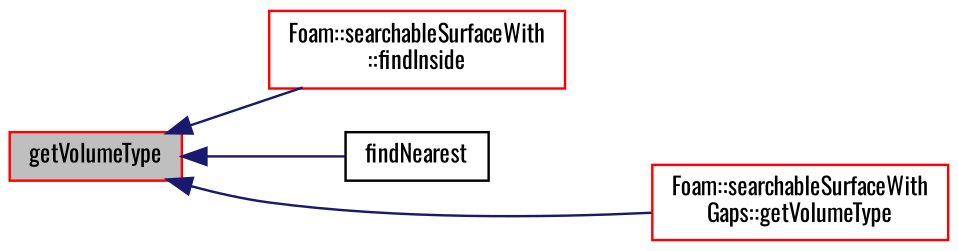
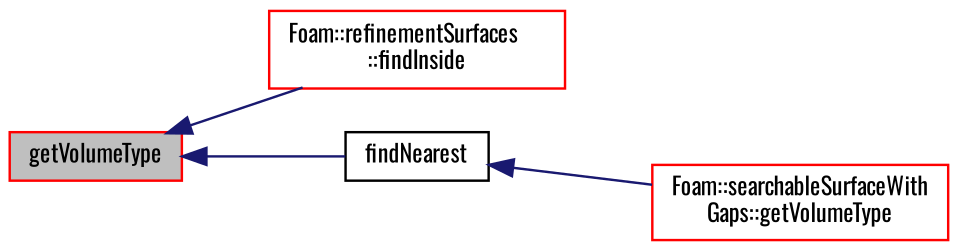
node "Foam::searchableSurfaceWith ::findInside": label "Foam::searchableSurfaceWith ::findInside" -> "Foam::refinementSurfaces ::findInside"
edge "Foam::searchableSurfaceWith Gaps::getVolumeType" -> "getVolumeType": now "Foam::searchableSurfaceWith Gaps::getVolumeType" -> "findNearest"
